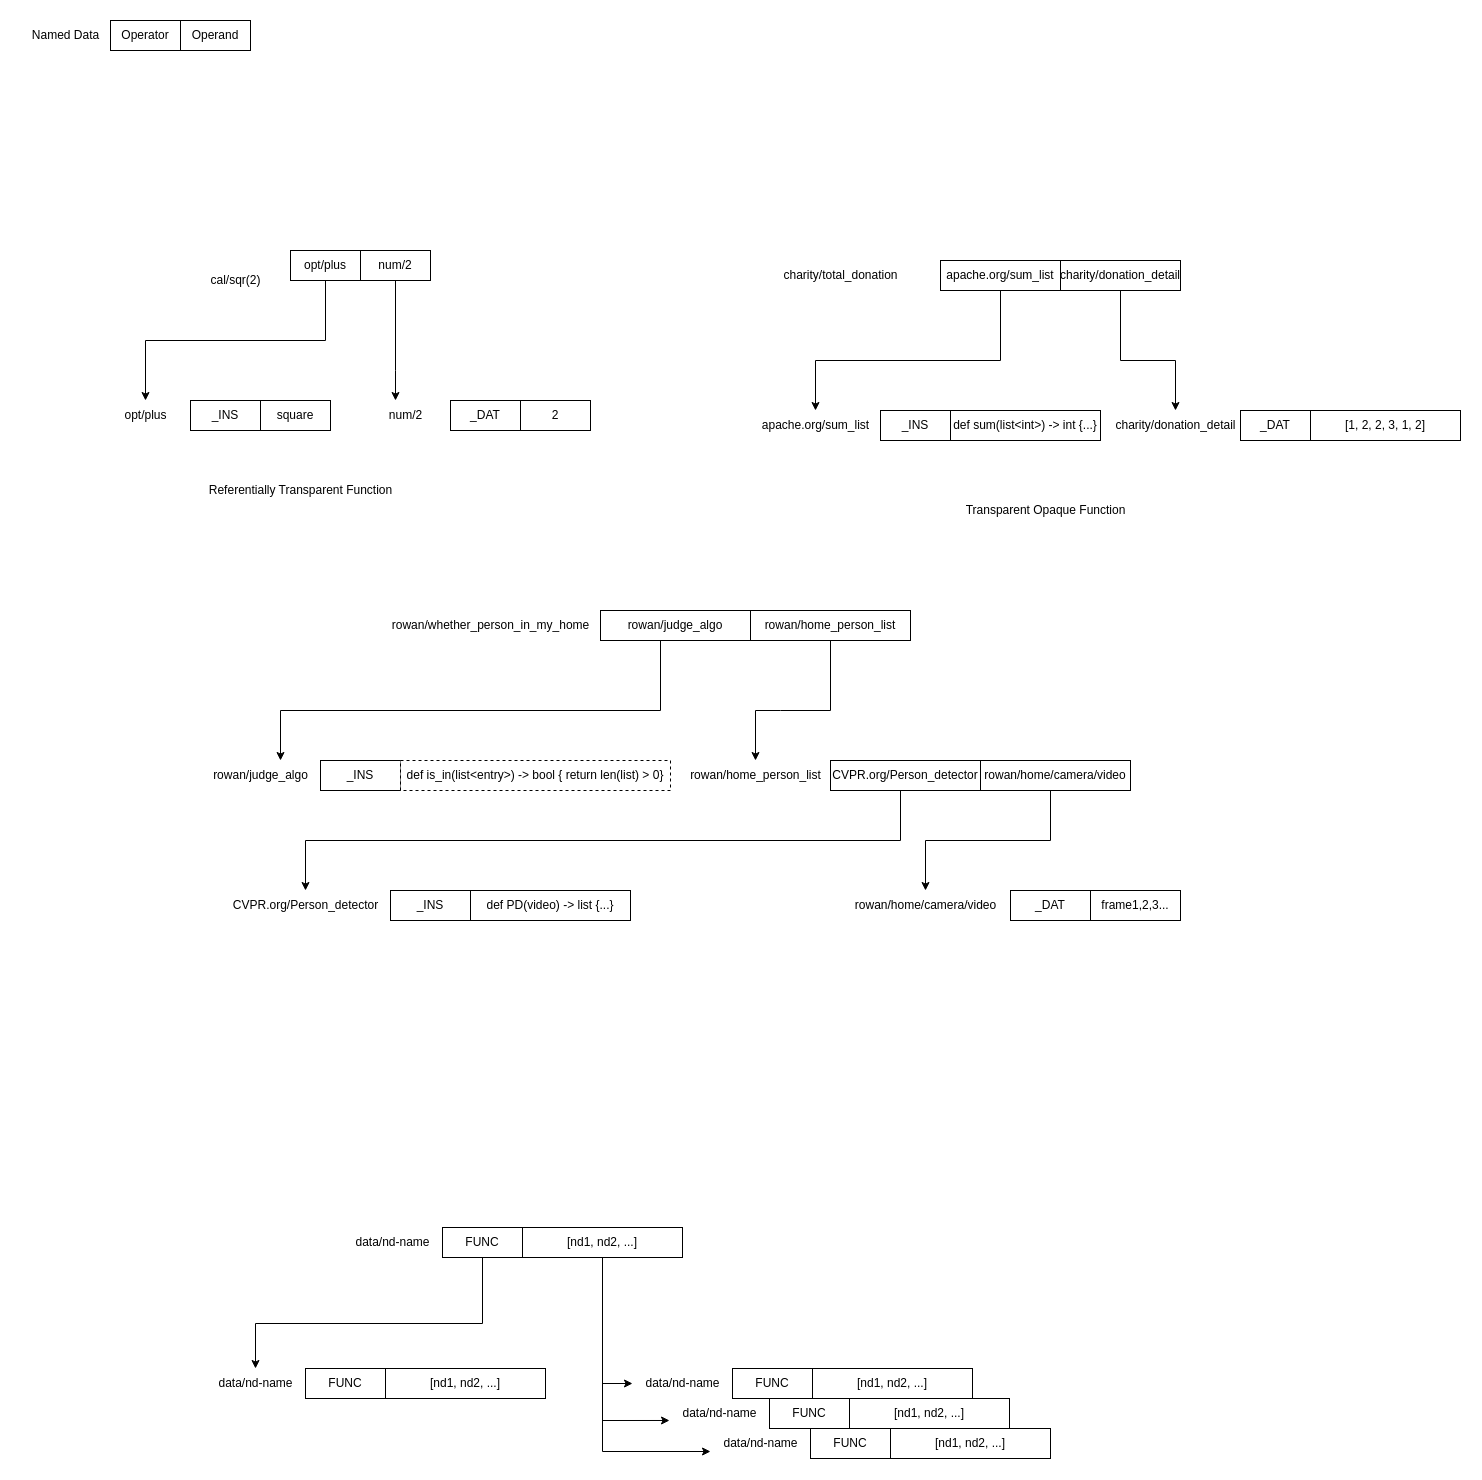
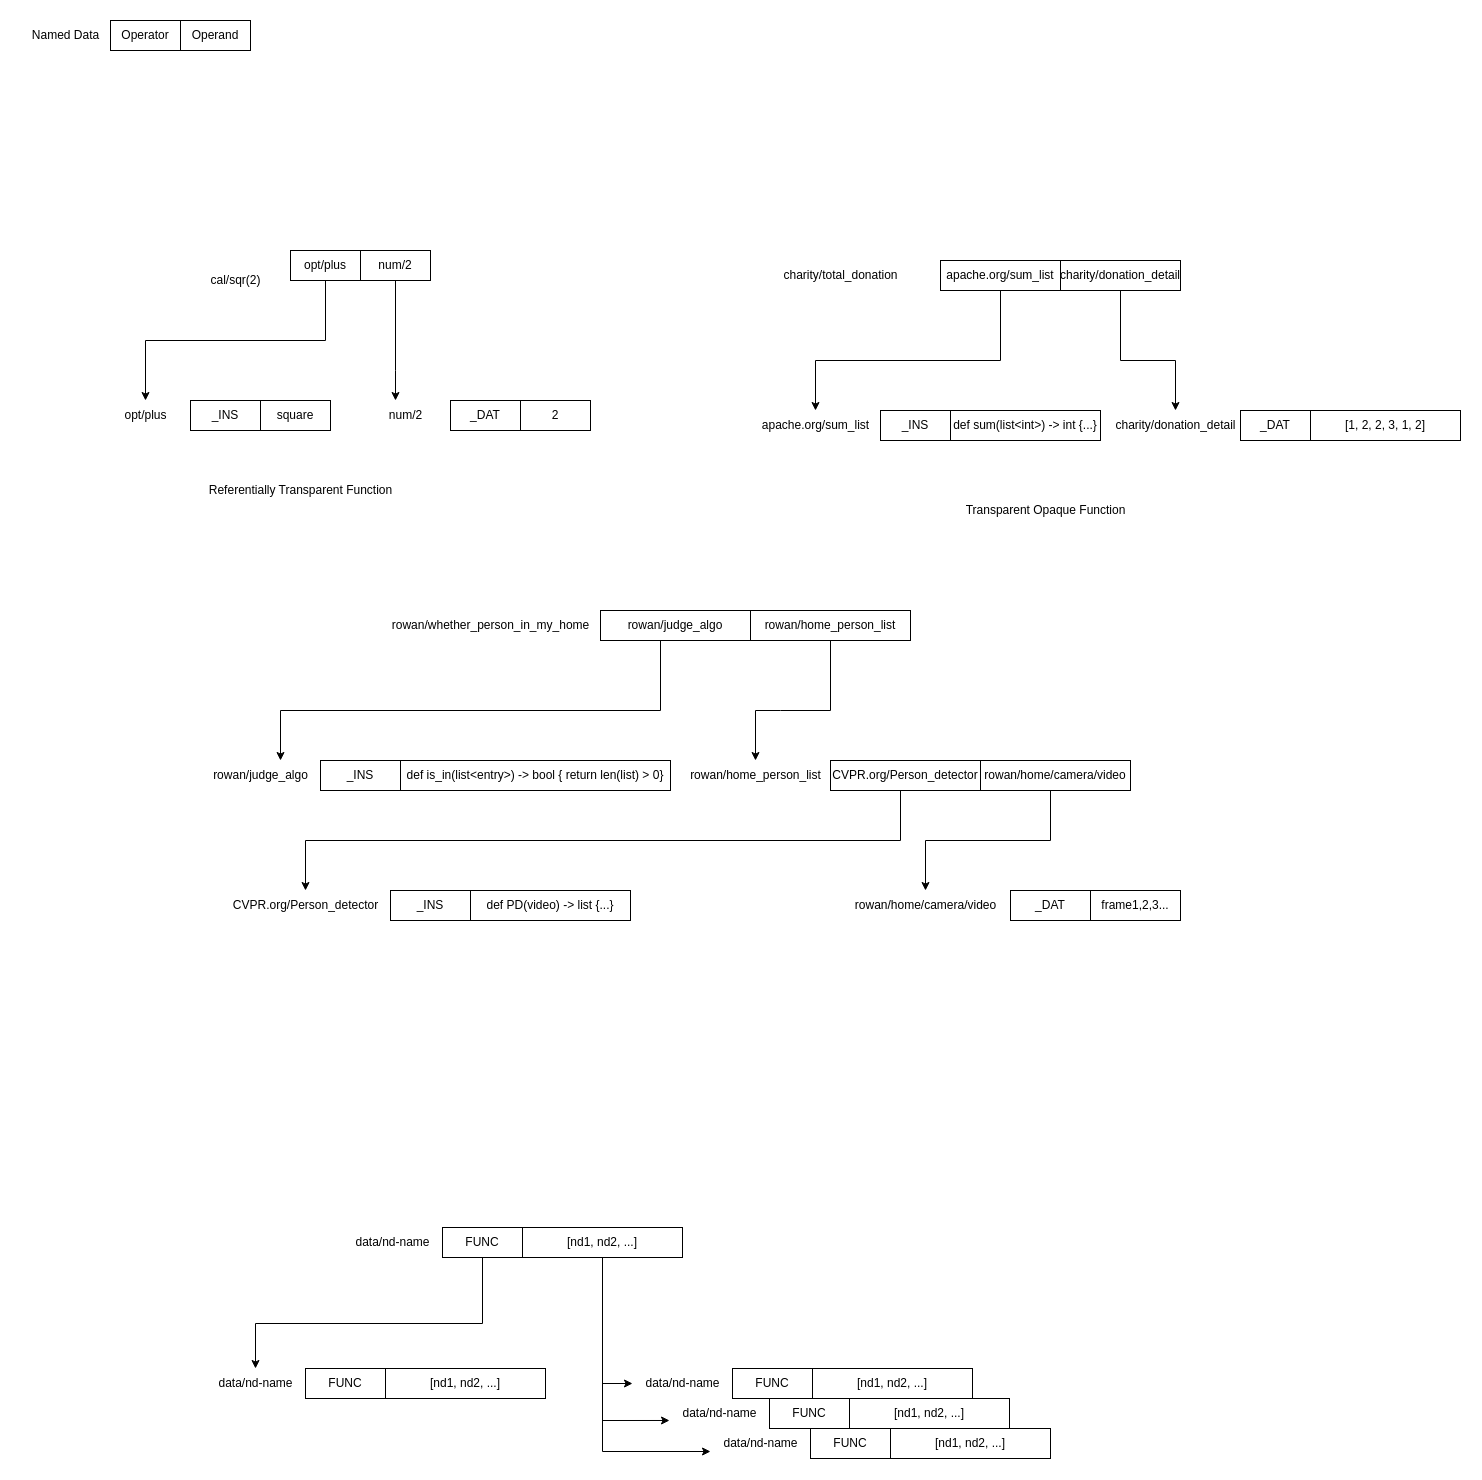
node "def is_in(list<entry>) -> bool { return len(list) > 0}": style dashed -> solid
